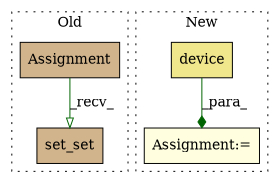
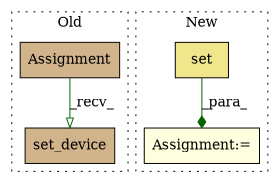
node "device": label "device" -> "set"
node "set_set": label "set_set" -> "set_device"
